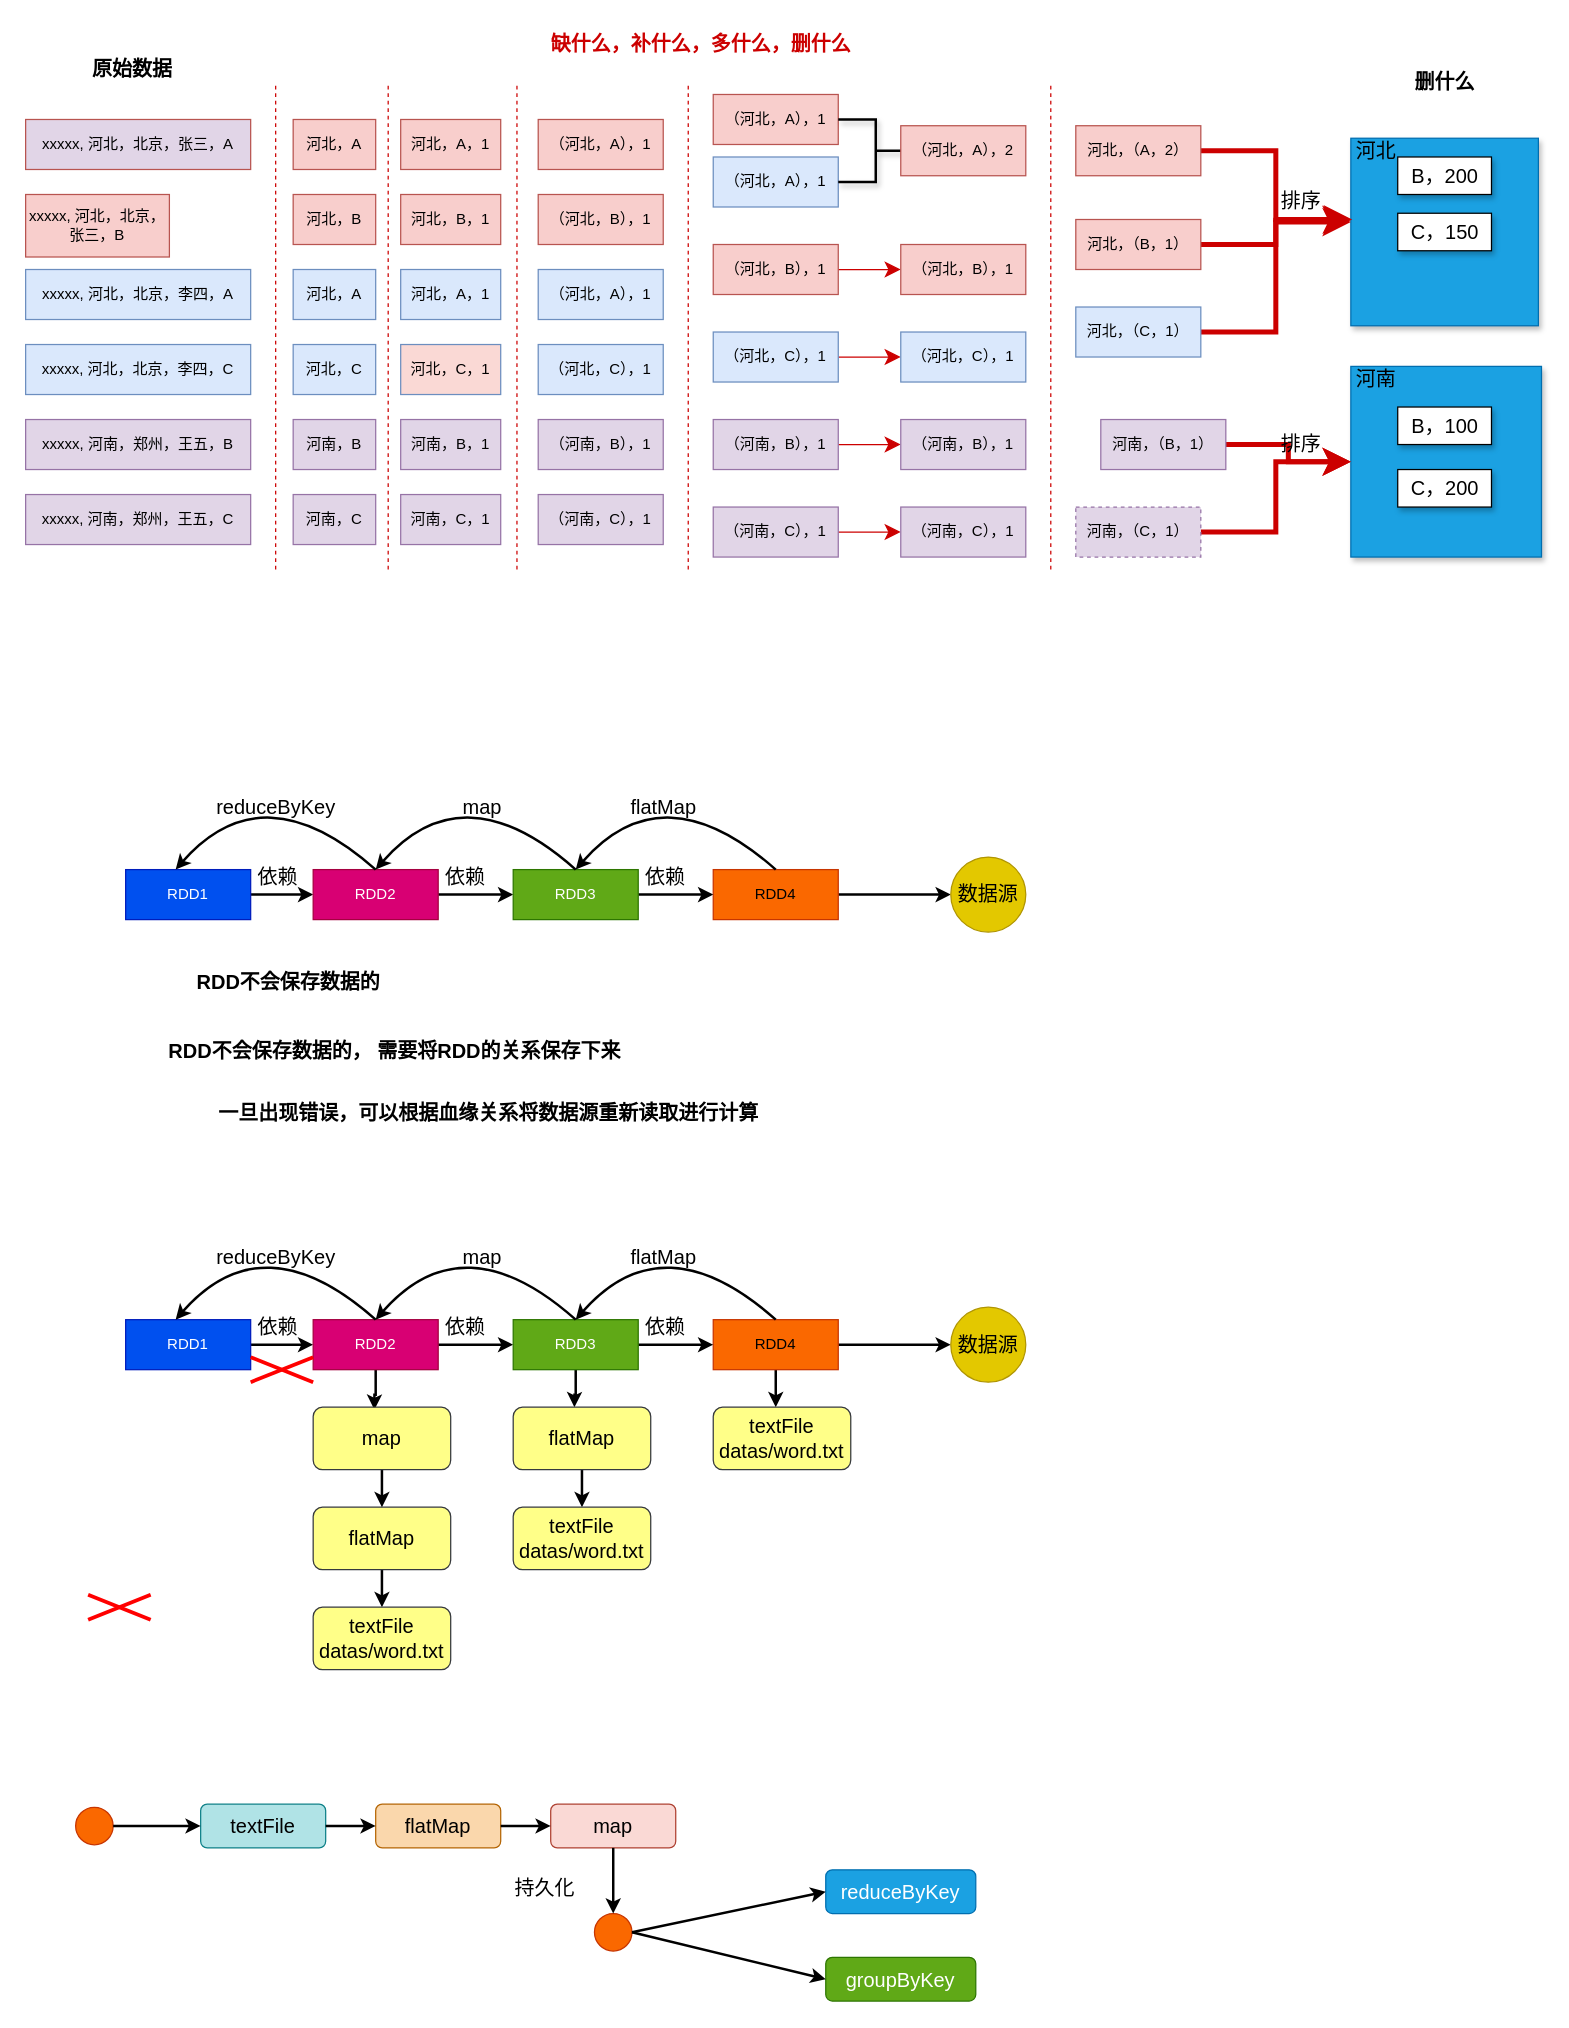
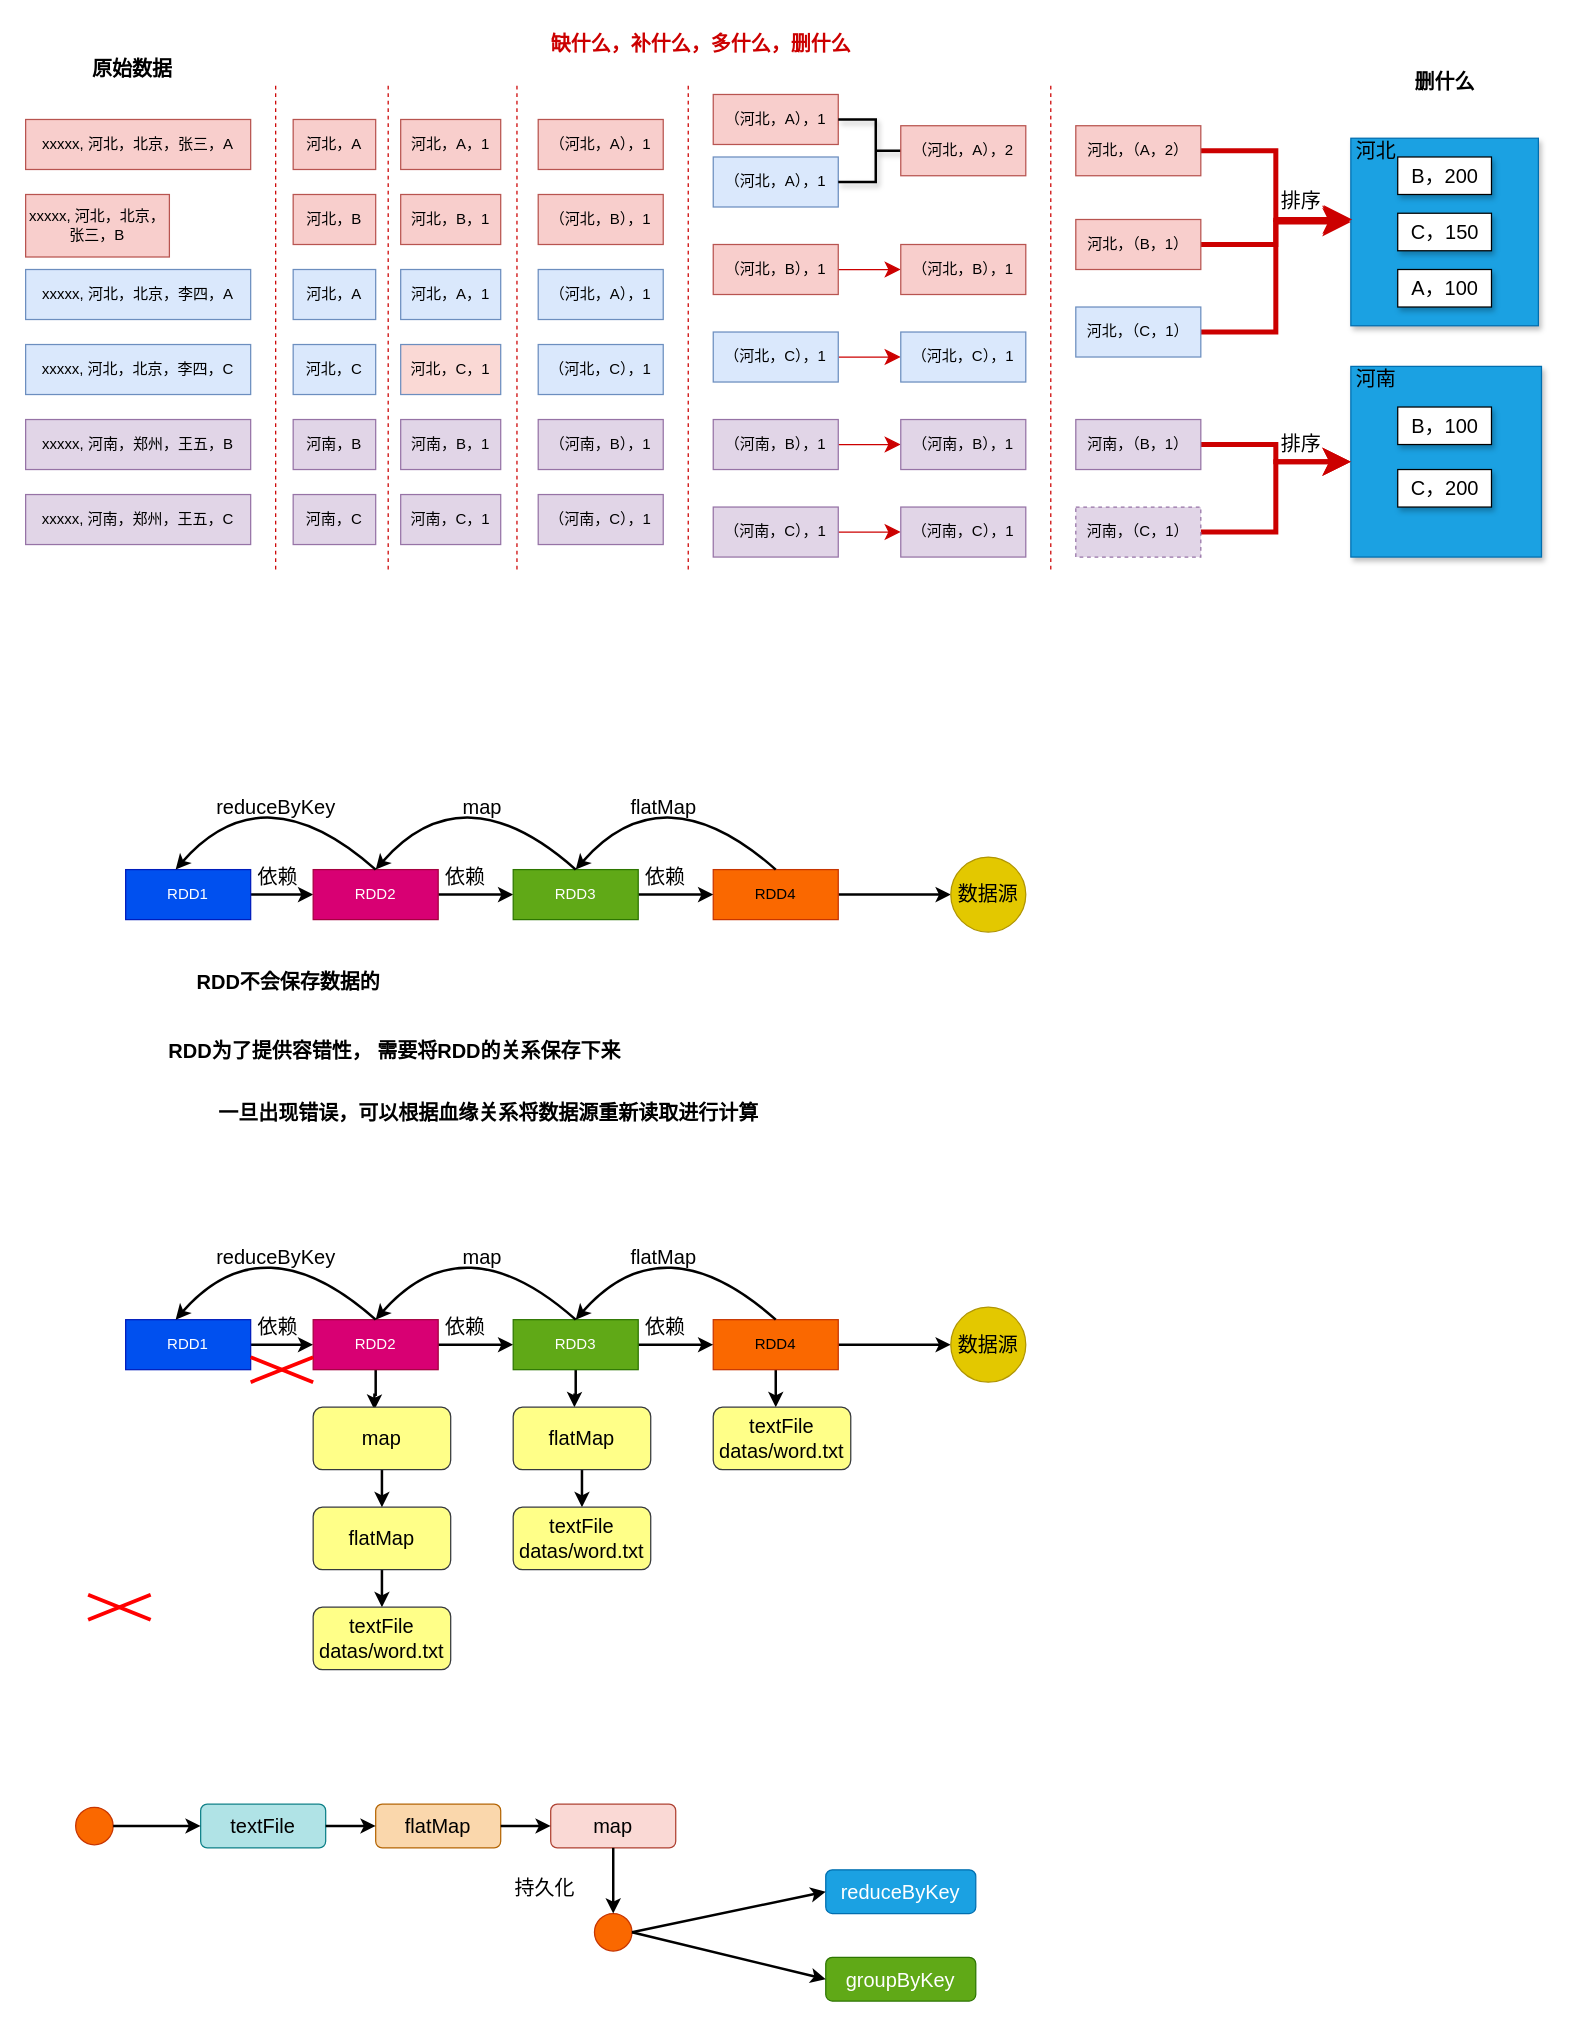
node "xxxxx, 河北，北京，张三，A": fillcolor #e1d5e7 -> #f8cecc
node "A，100": added
node "河南，（B，1）": moved (1163, 444) -> (1138, 444)
node "RDD不会保存数据的， 需要将RDD的关系保存下来": label "RDD不会保存数据的， 需要将RDD的关系保存下来" -> "RDD为了提供容错性， 需要将RDD的关系保存下来"
